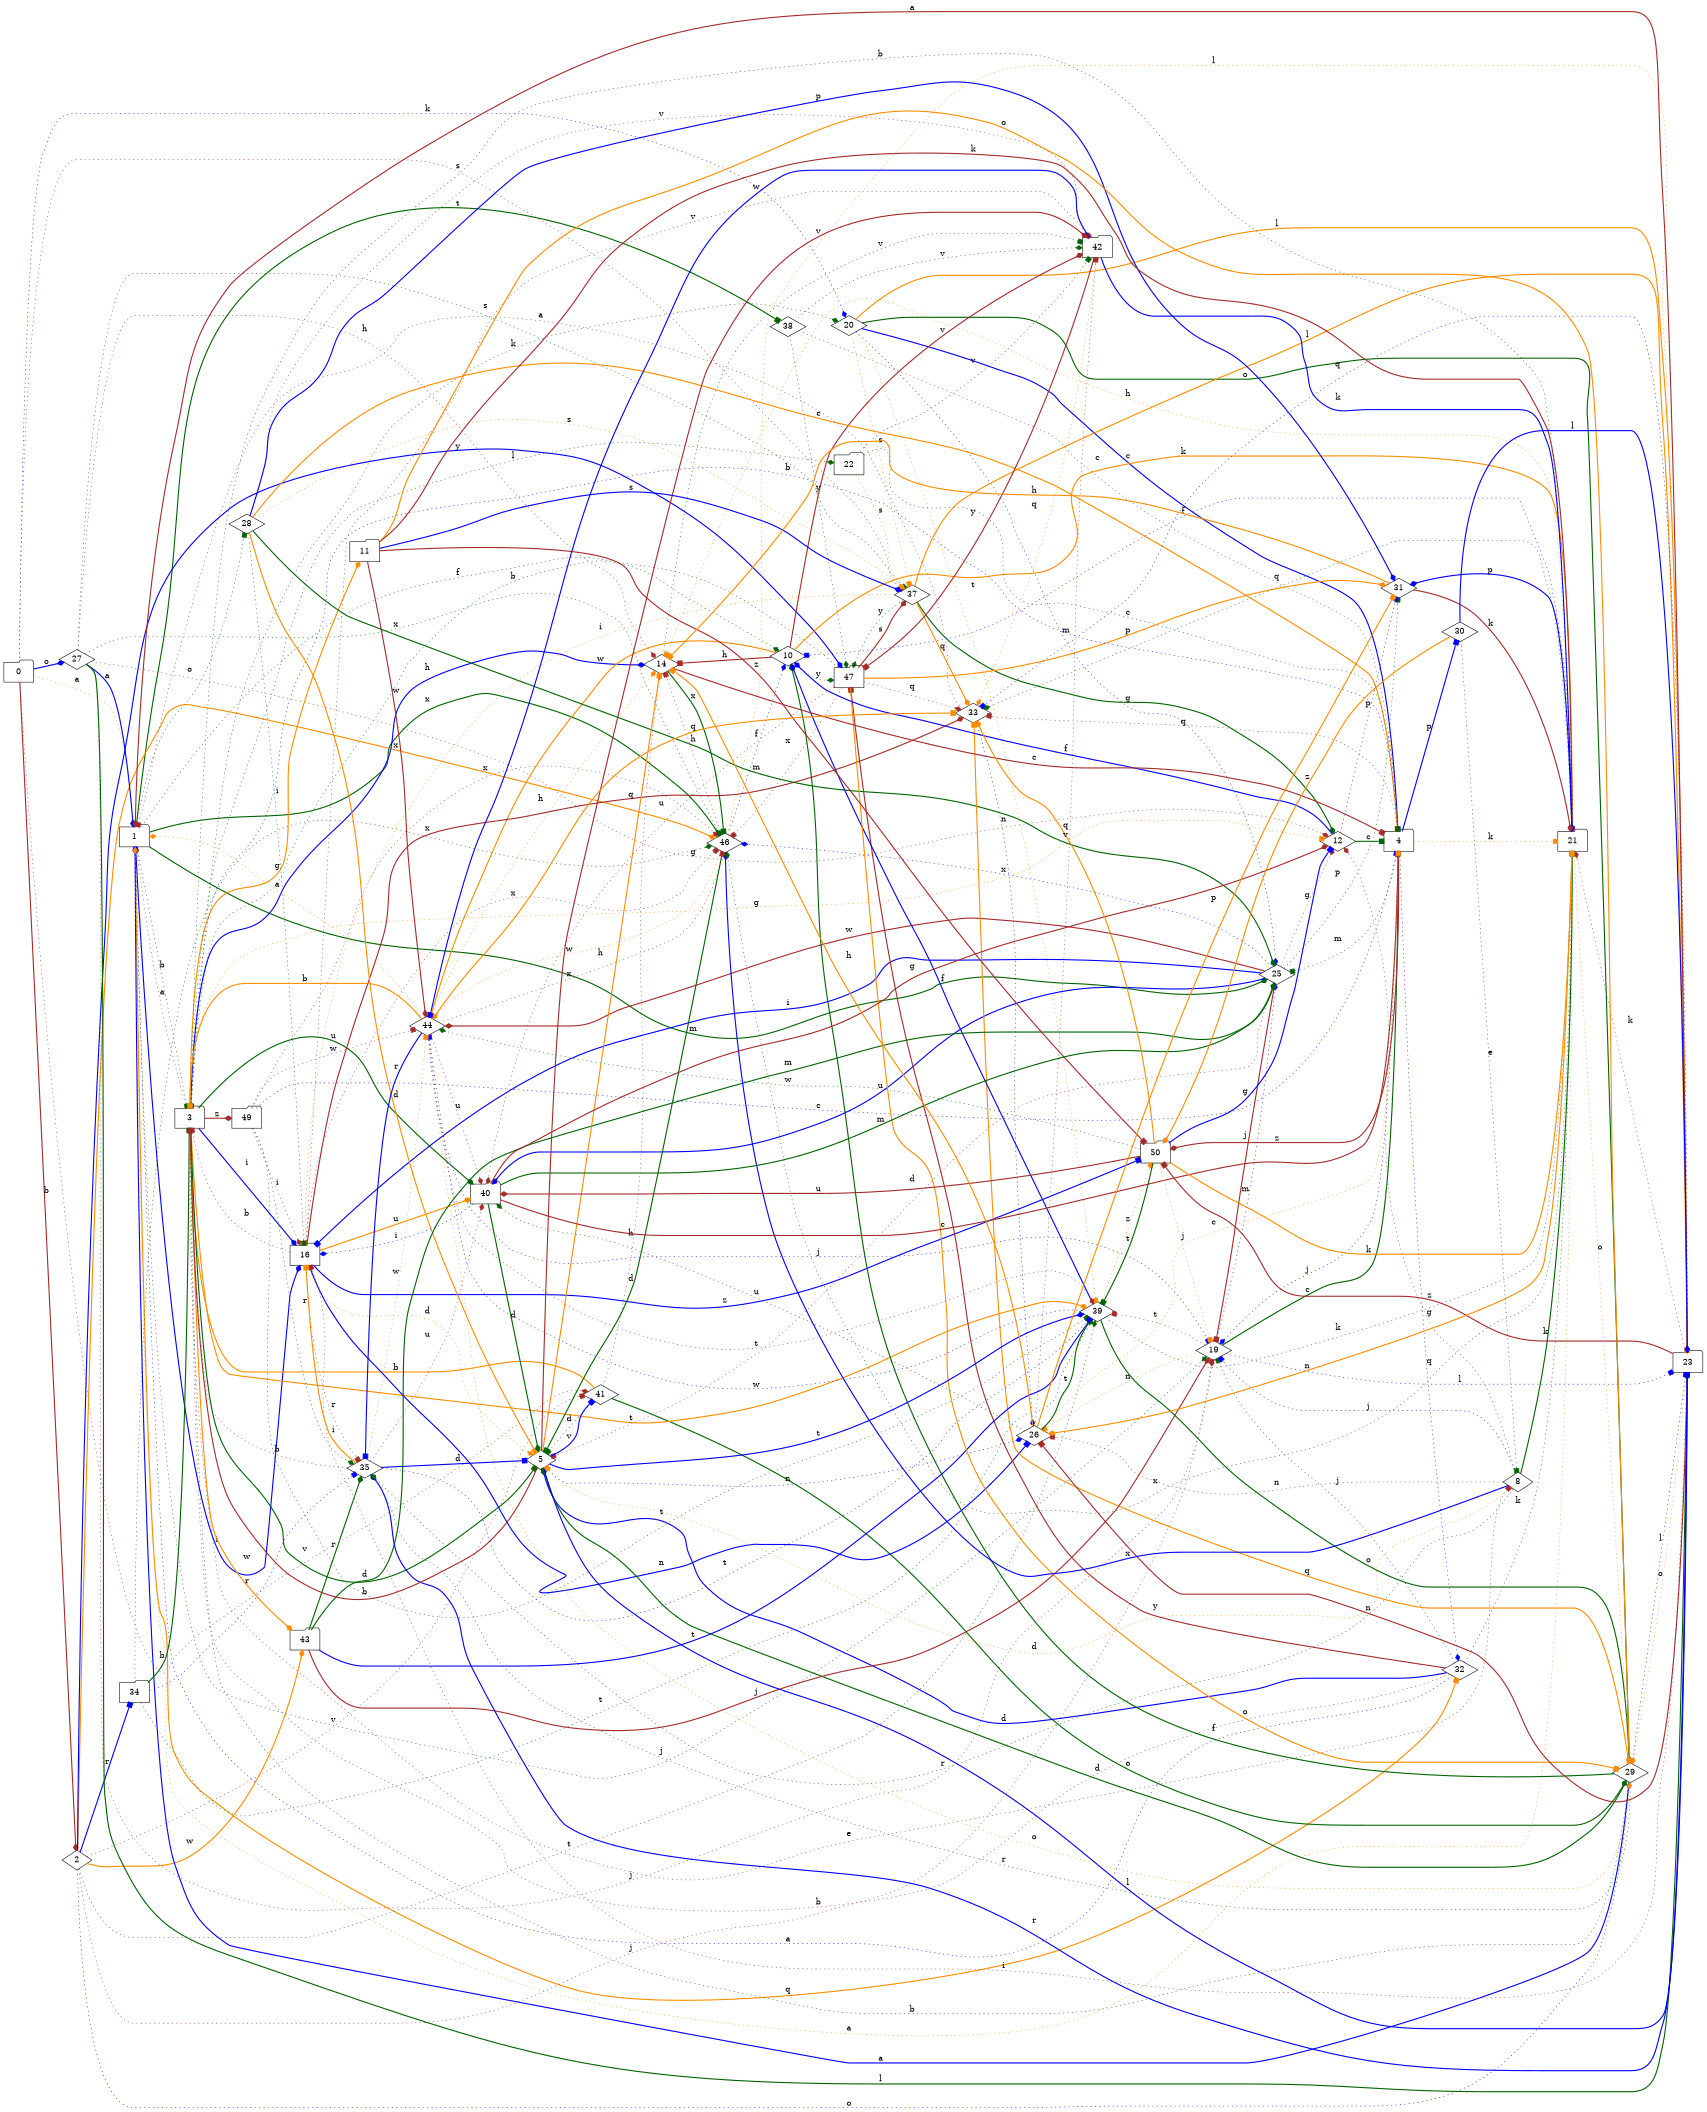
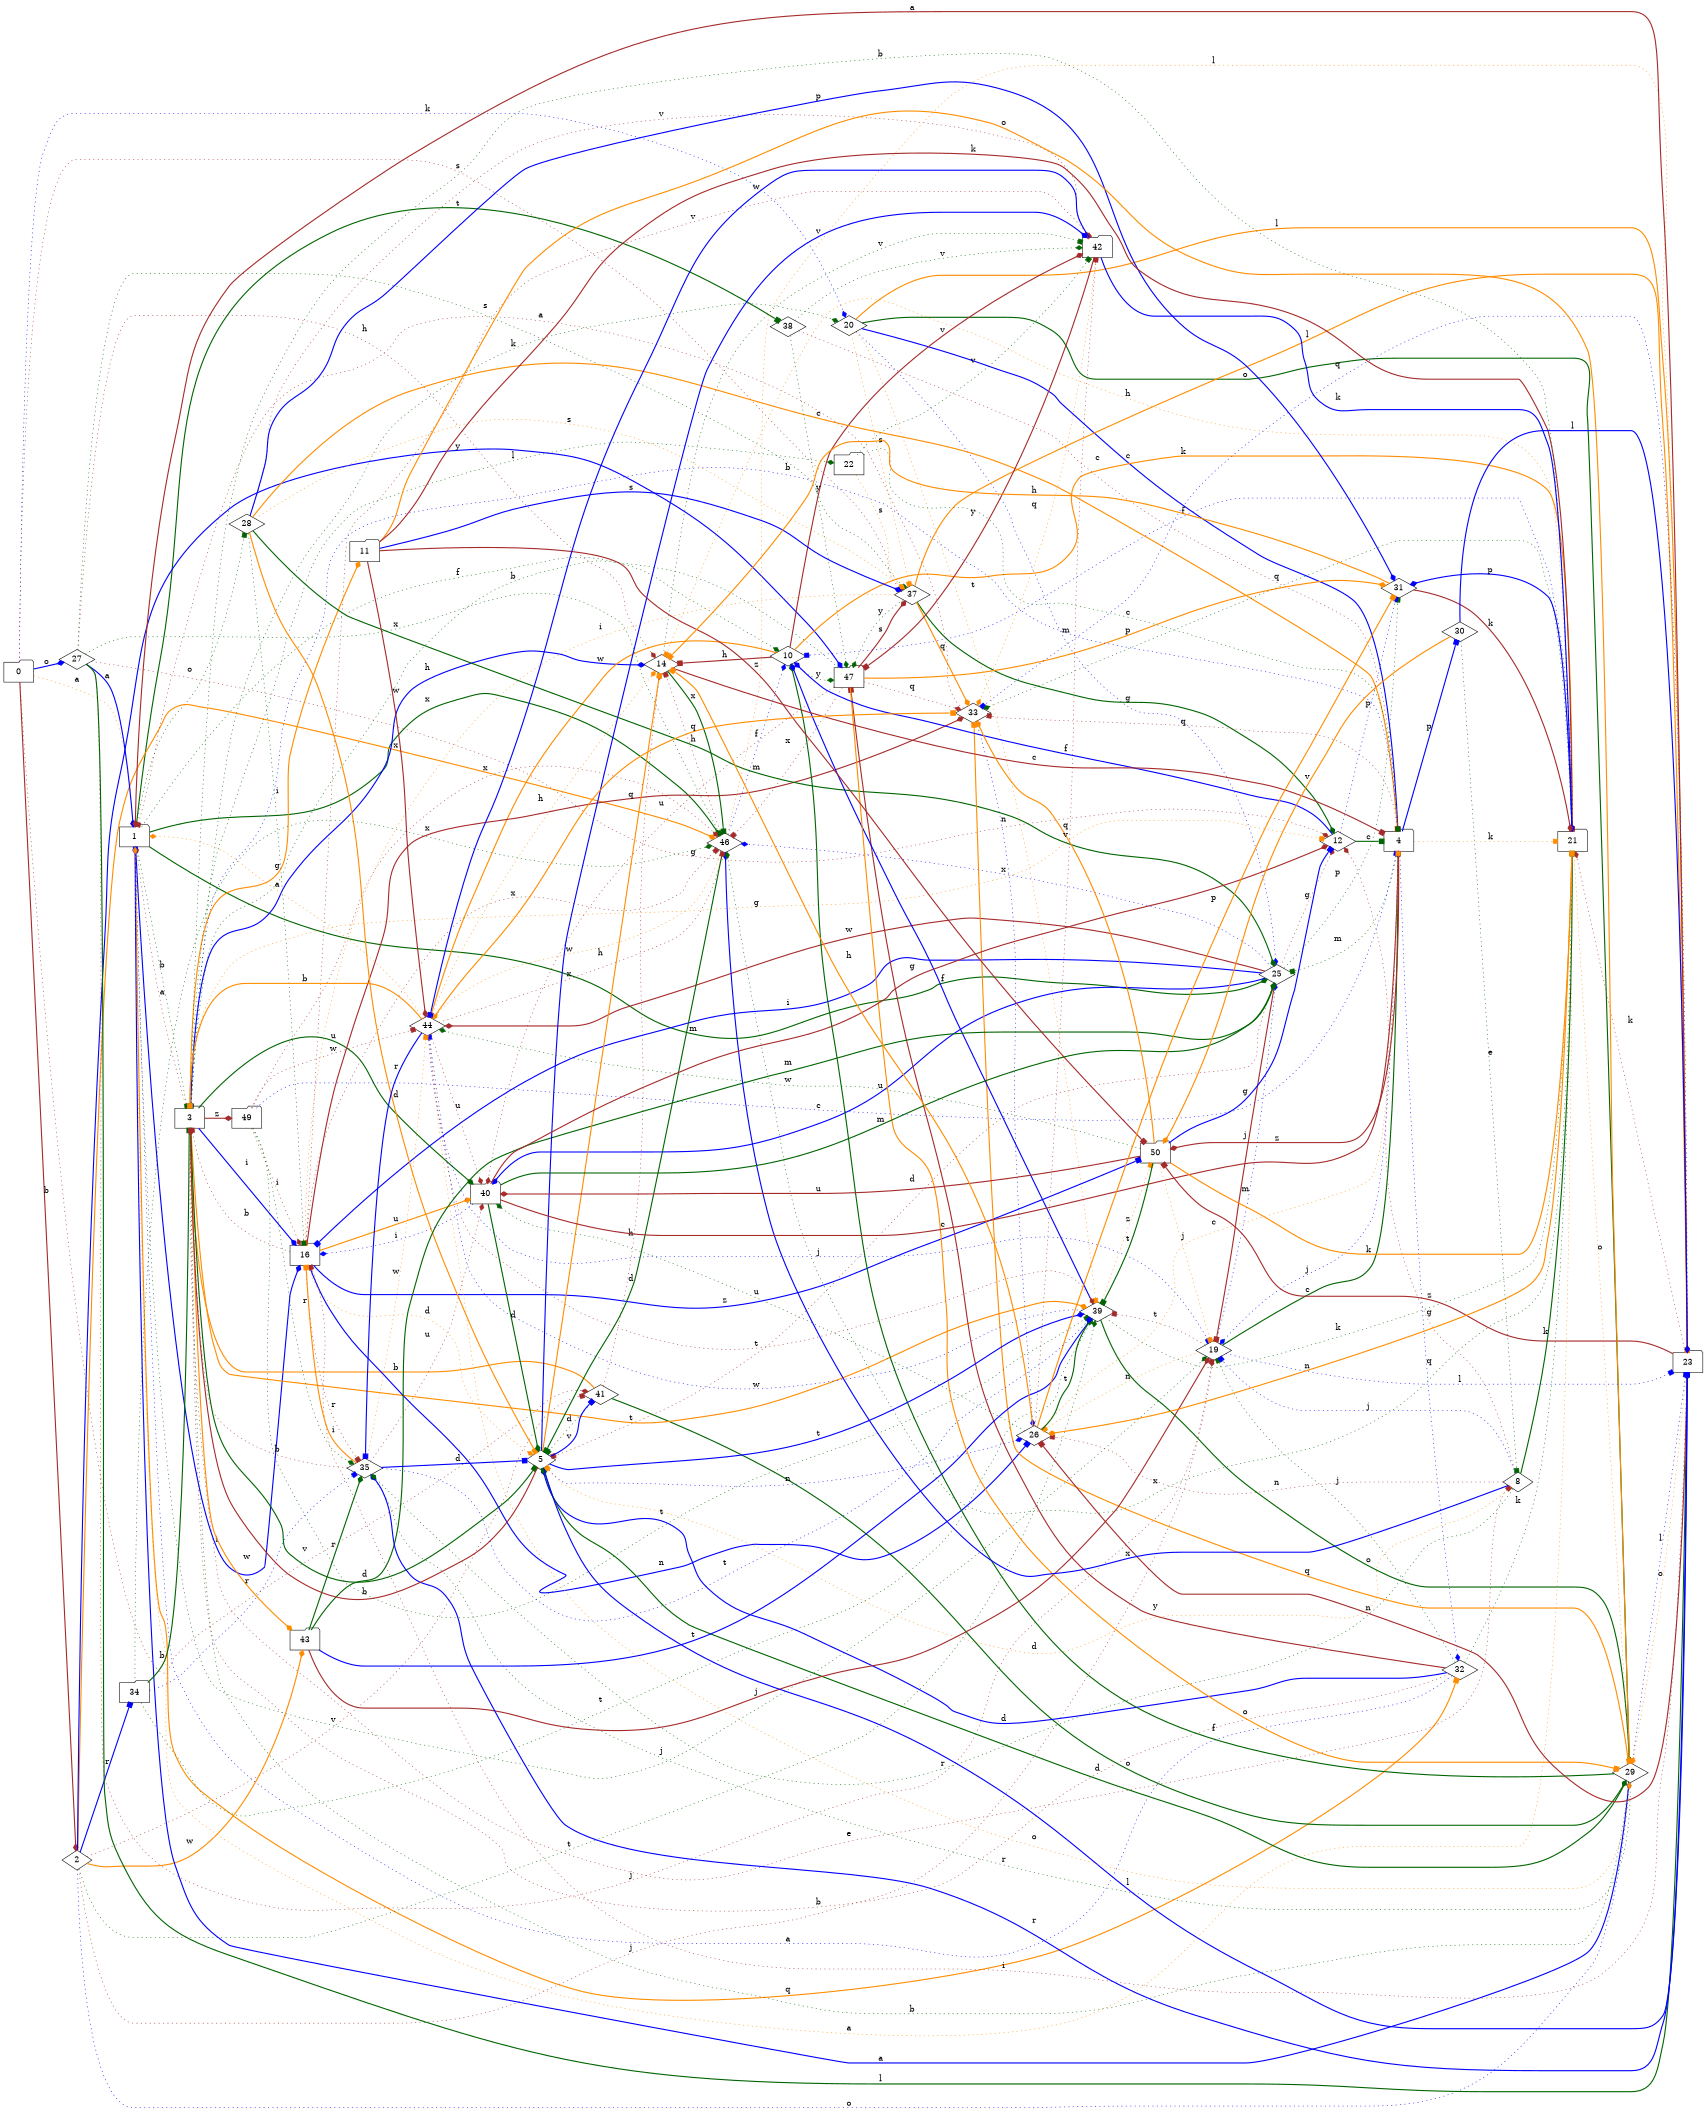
edge "5" -> "42": color brown -> blue
edge "30" -> "50": label "z" -> "v"
